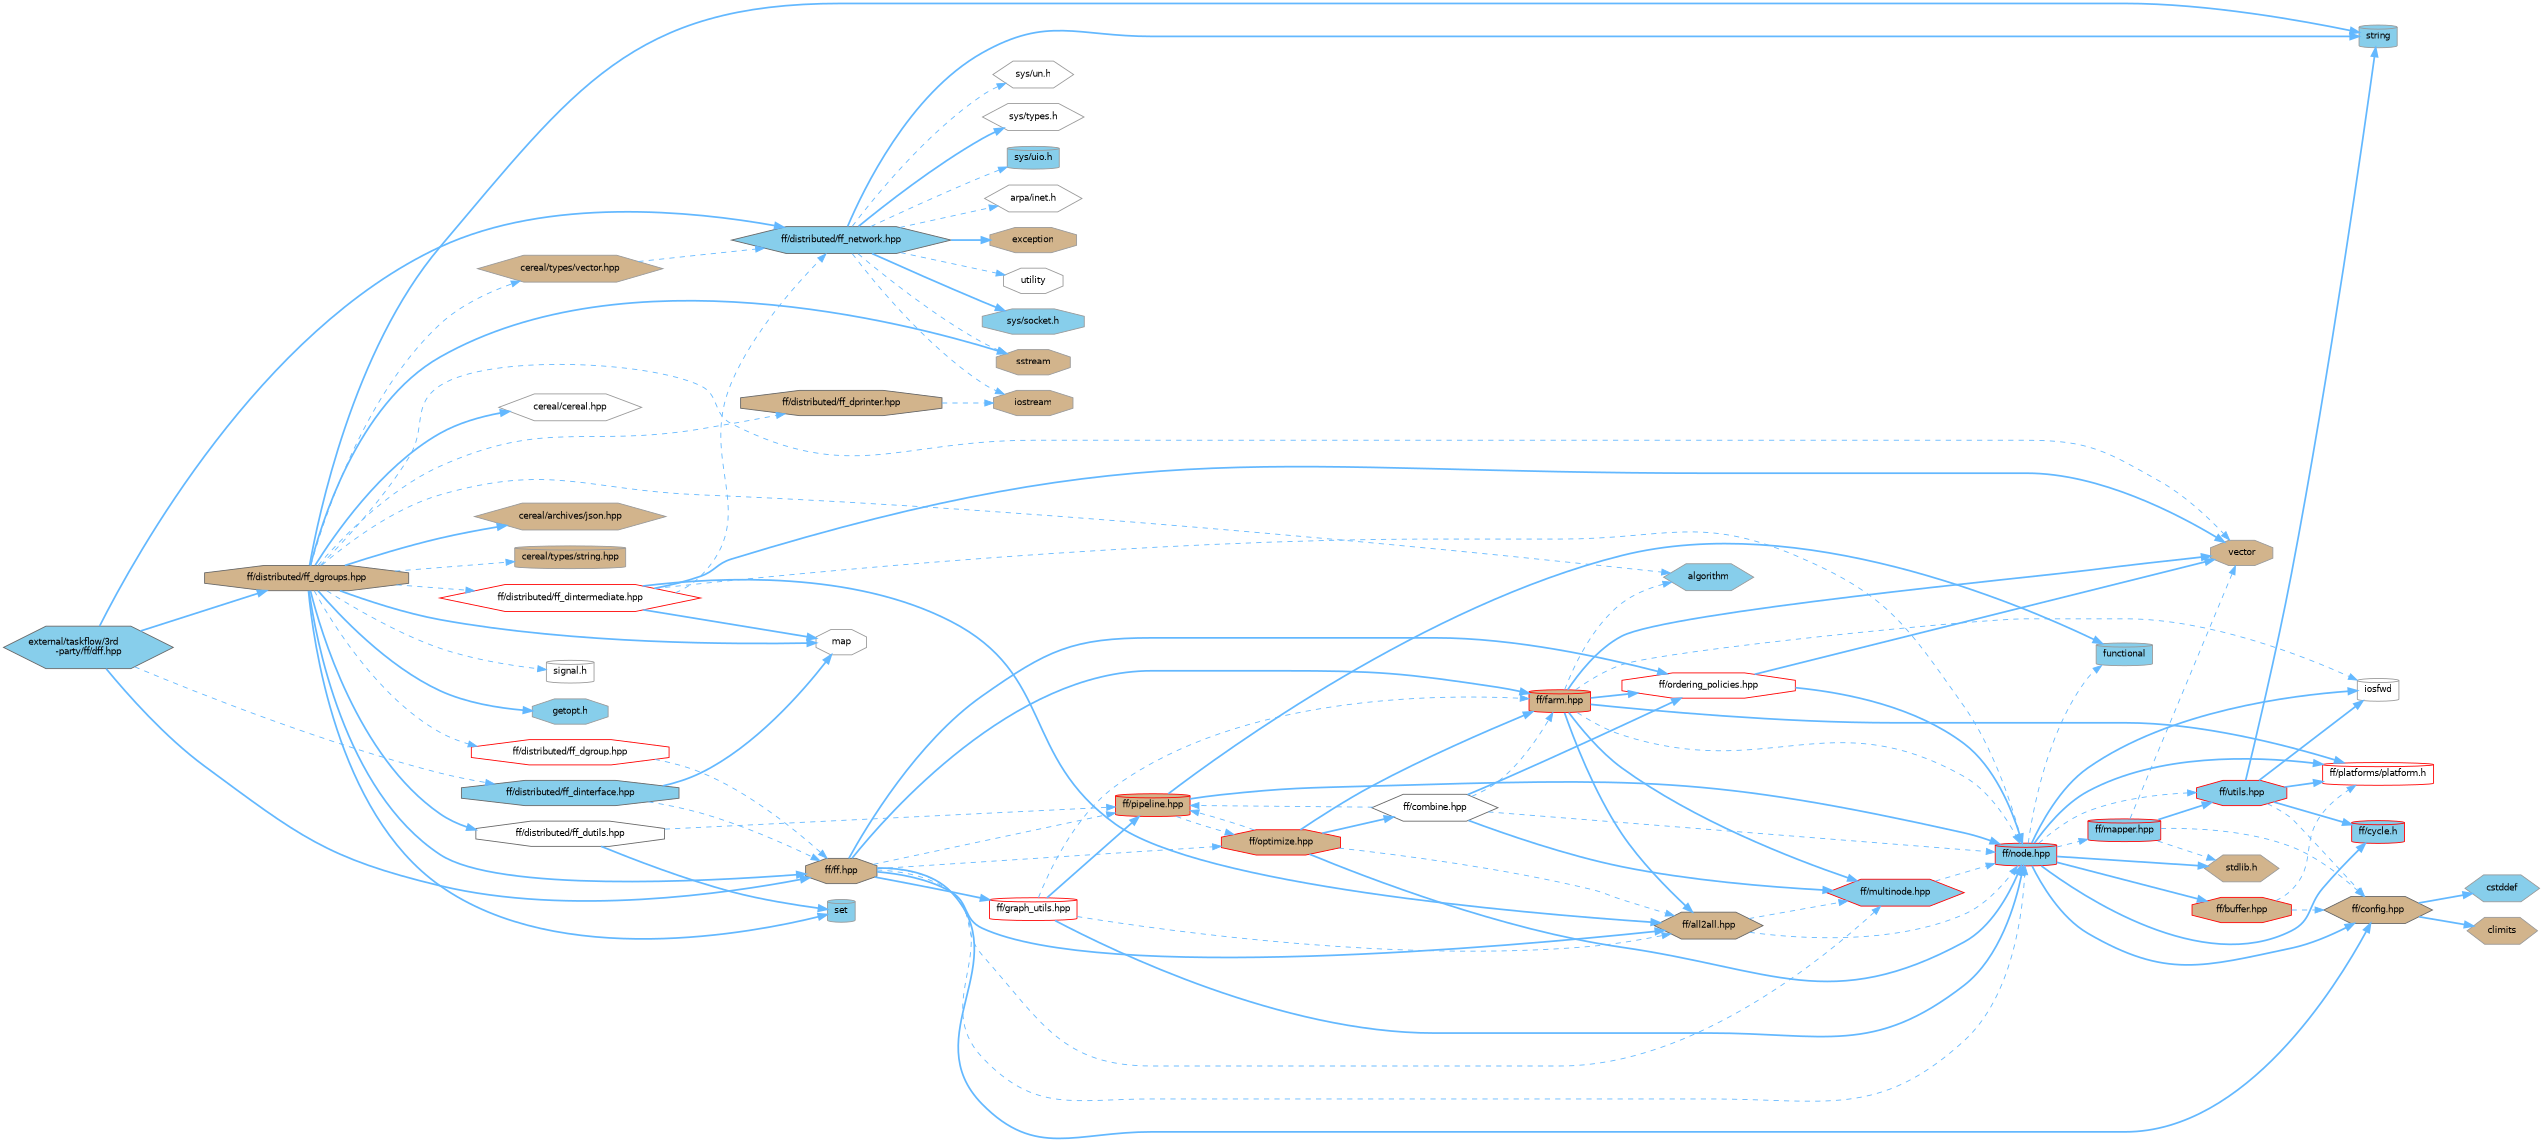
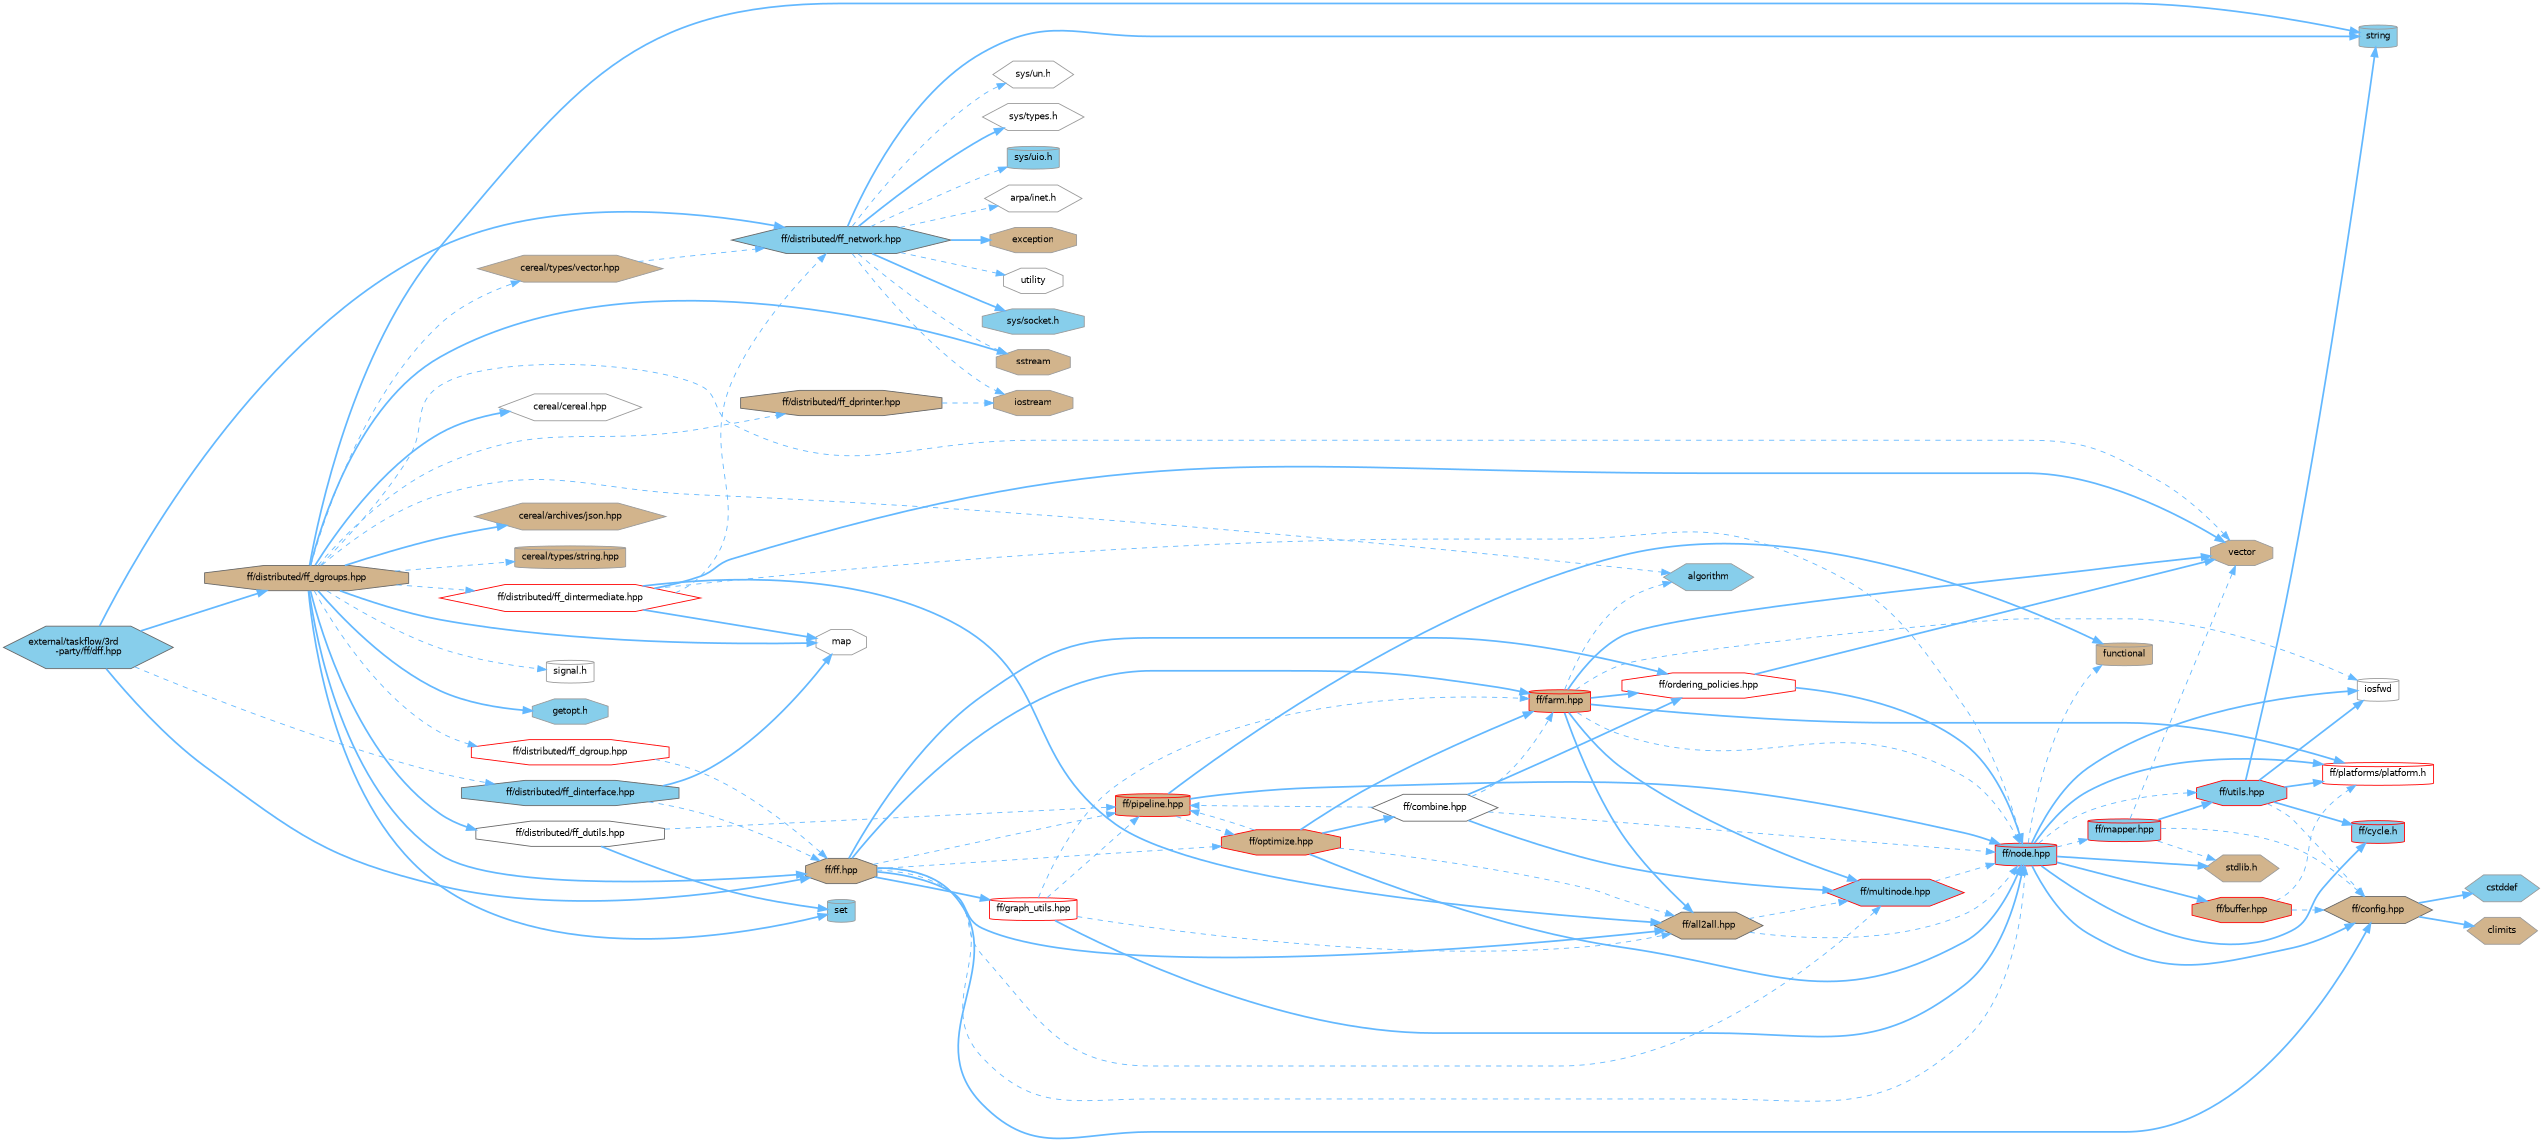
node "functional": fillcolor skyblue -> tan
edge "ff/graph_utils.hpp" -> "ff/pipeline.hpp": style bold -> dashed
